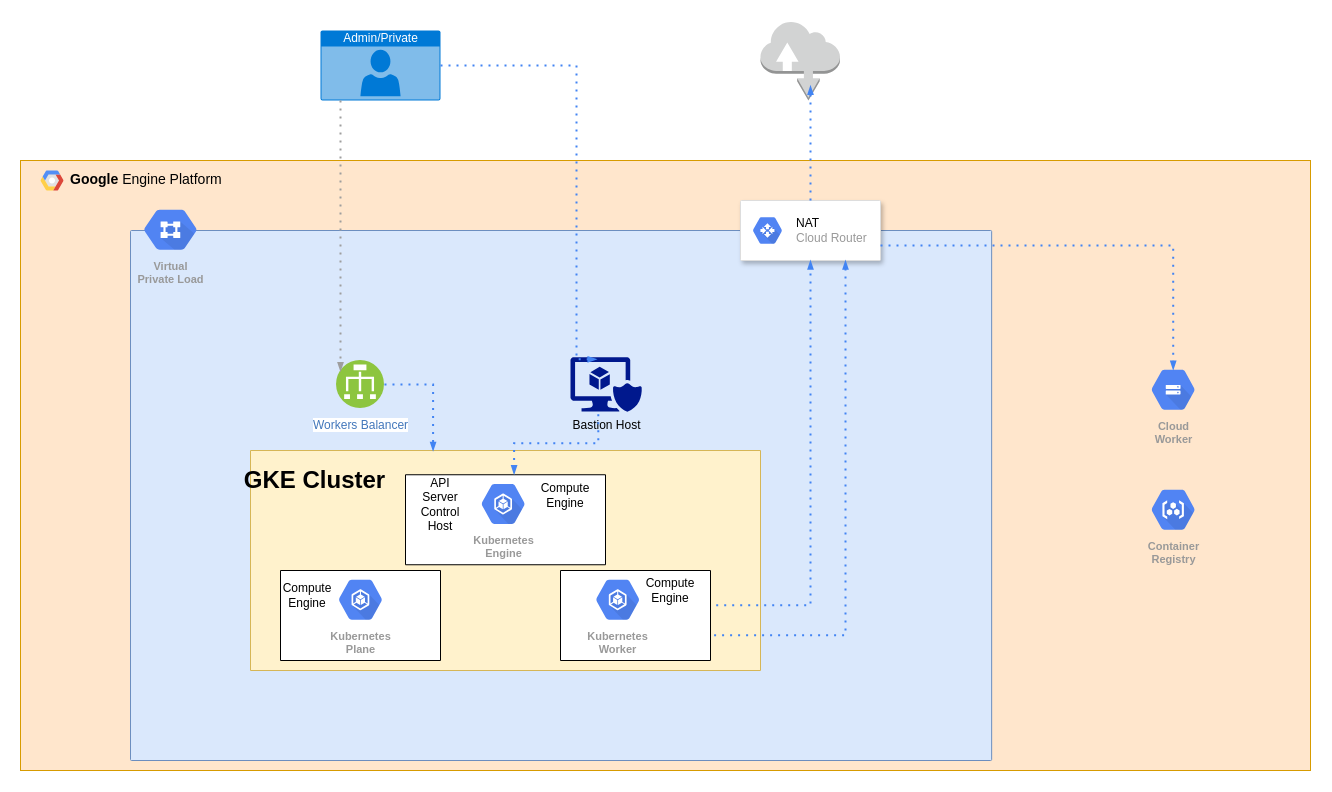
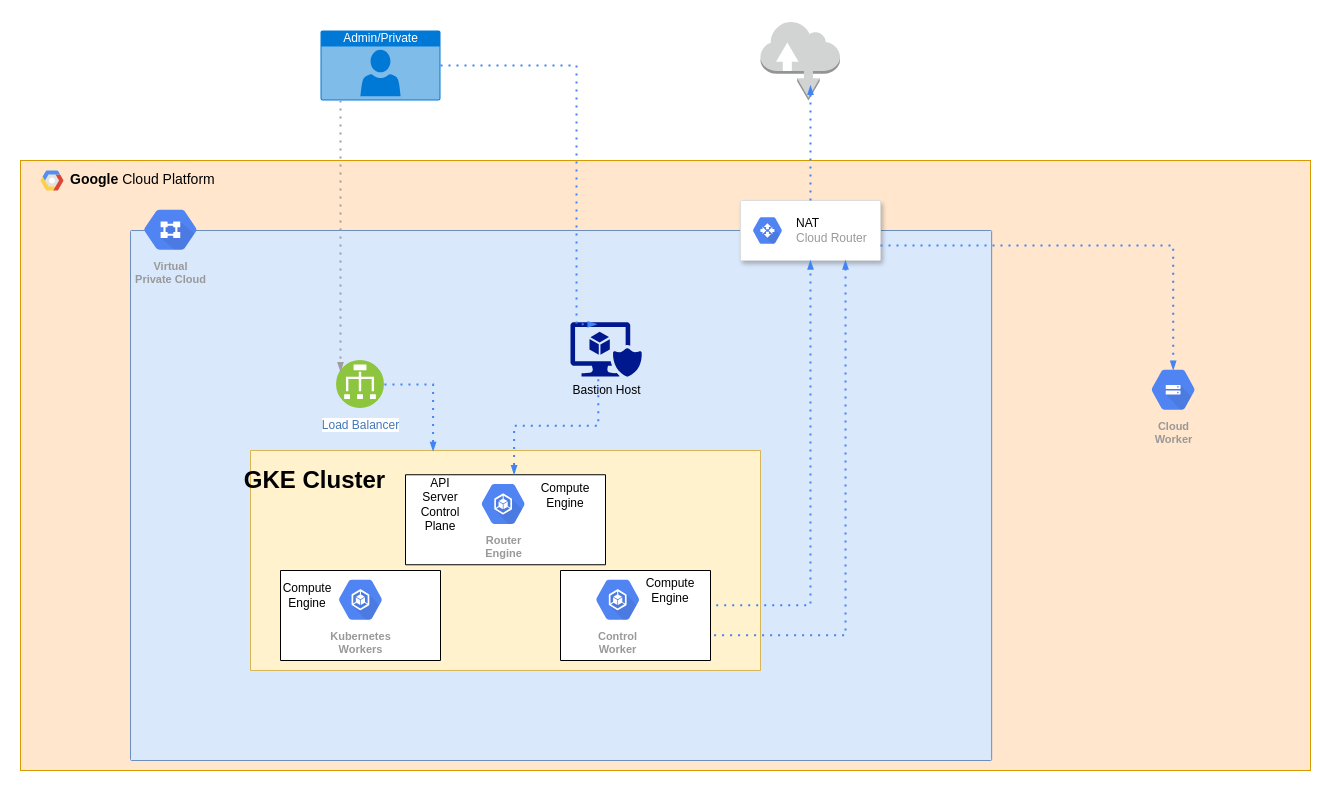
node "Google Engine Platform": label "Google Engine Platform" -> "Google Cloud Platform"
node "Virtual Private Load": label "Virtual Private Load" -> "Virtual Private Cloud"
node "Bastion Host": moved (606, 384) -> (606, 349)
node "Workers Balancer": label "Workers Balancer" -> "Load Balancer"
node "API Server Control Host": label "API Server Control Host" -> "API Server Control Plane"
node "Container Registry": removed
node "Kubernetes Engine": label "Kubernetes Engine" -> "Router Engine"
node "Kubernetes Plane": label "Kubernetes Plane" -> "Kubernetes Workers"
node "Kubernetes Worker": label "Kubernetes Worker" -> "Control Worker"
